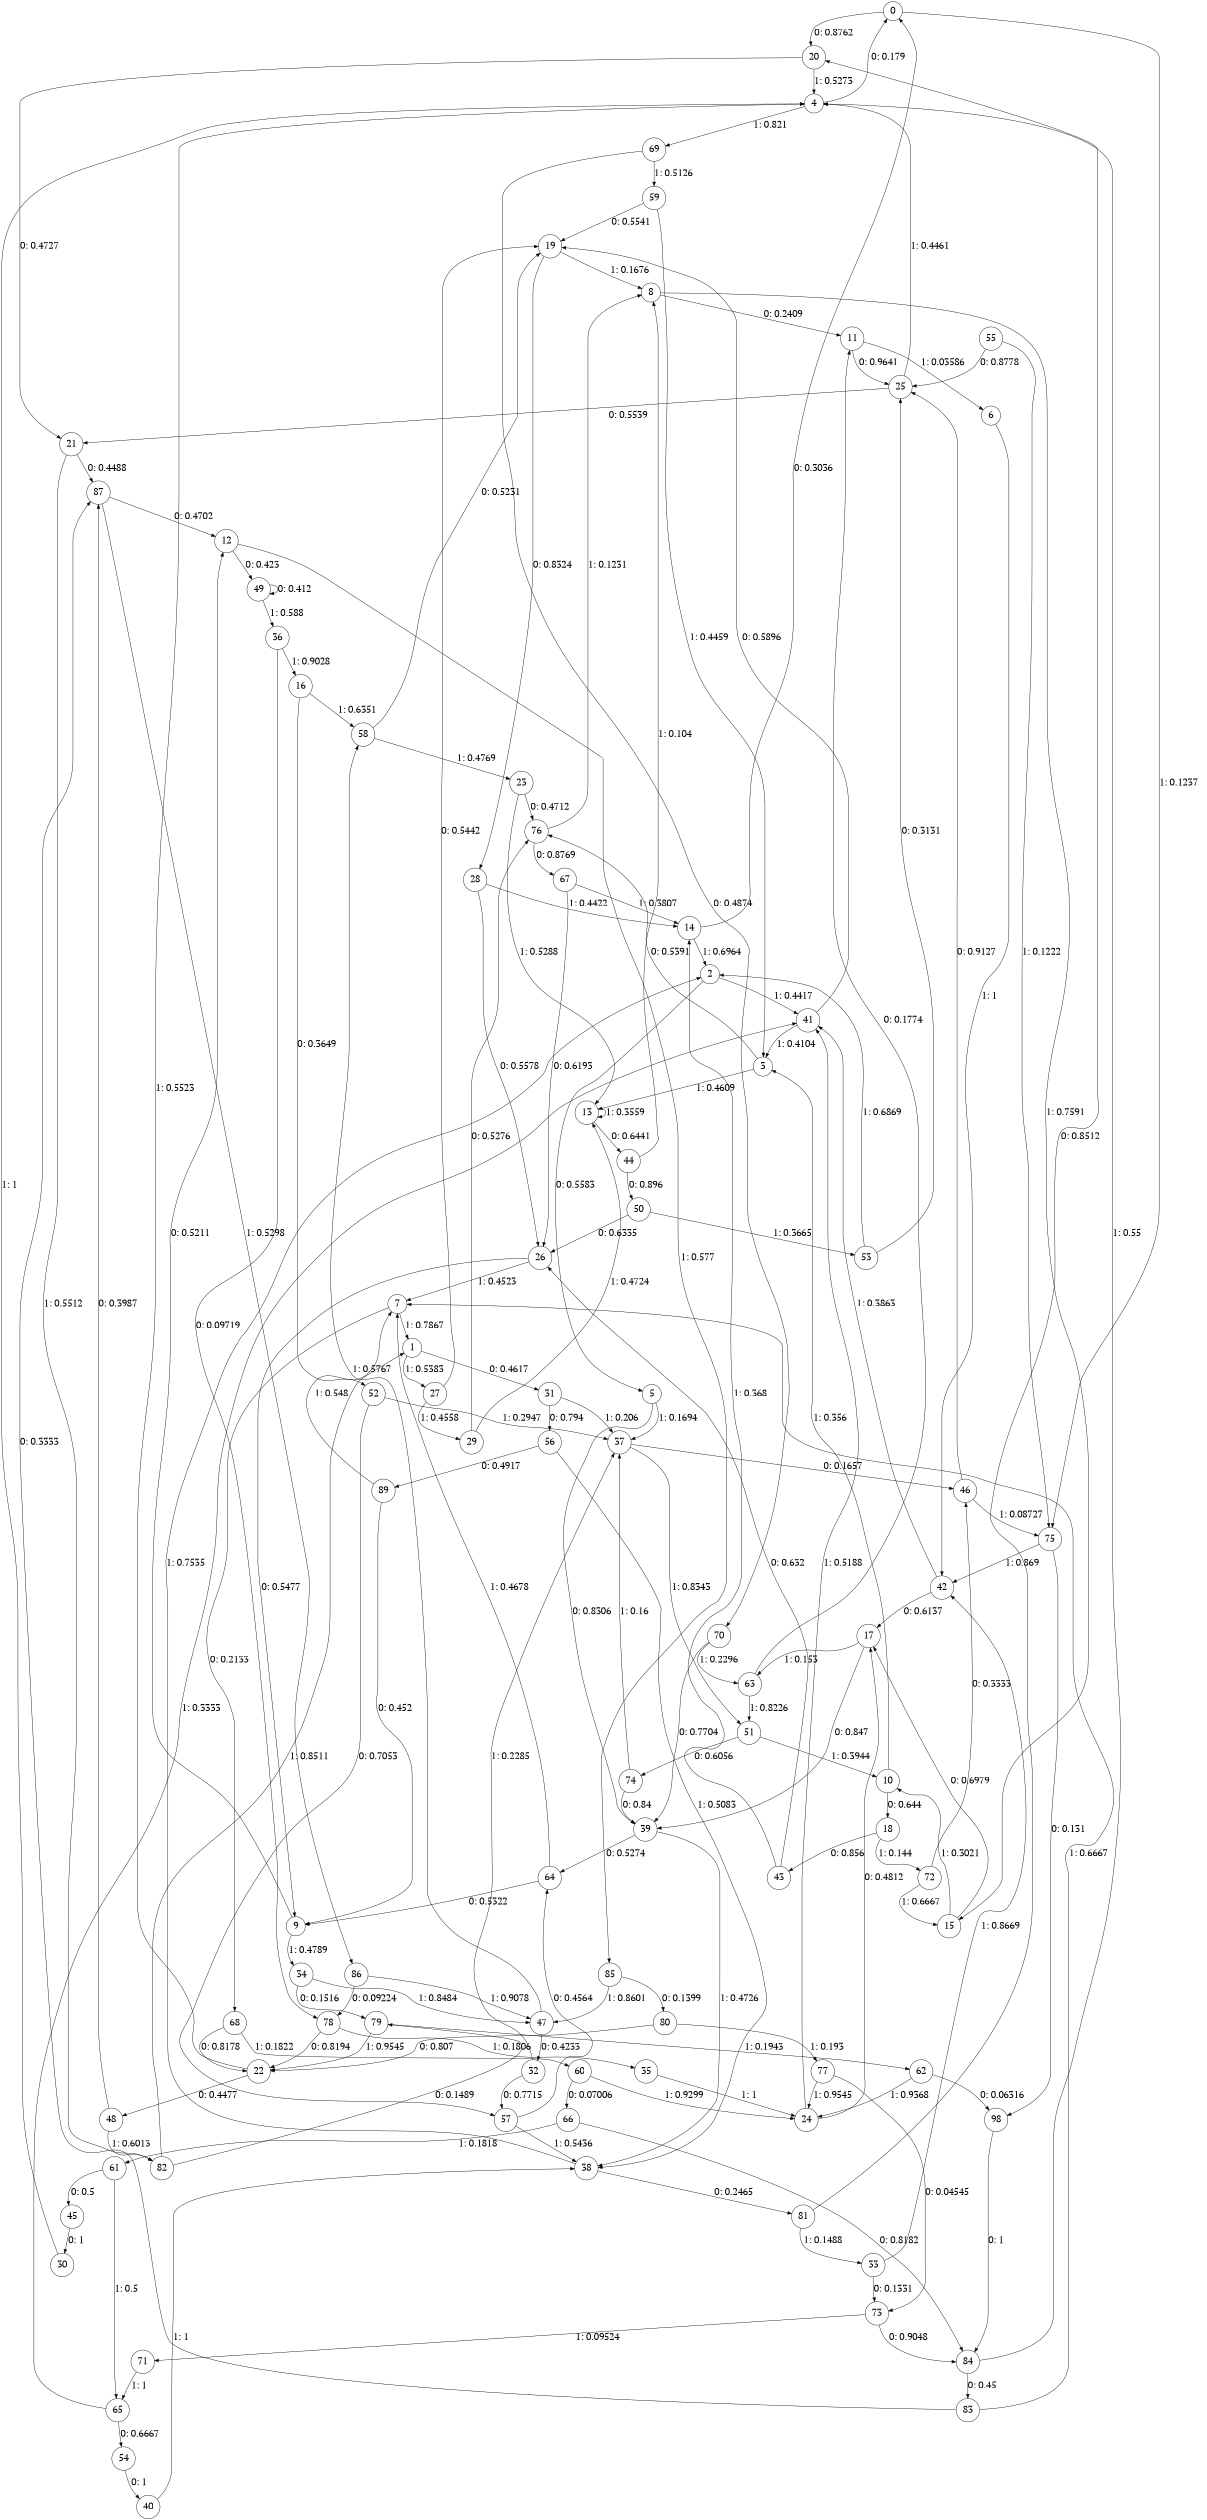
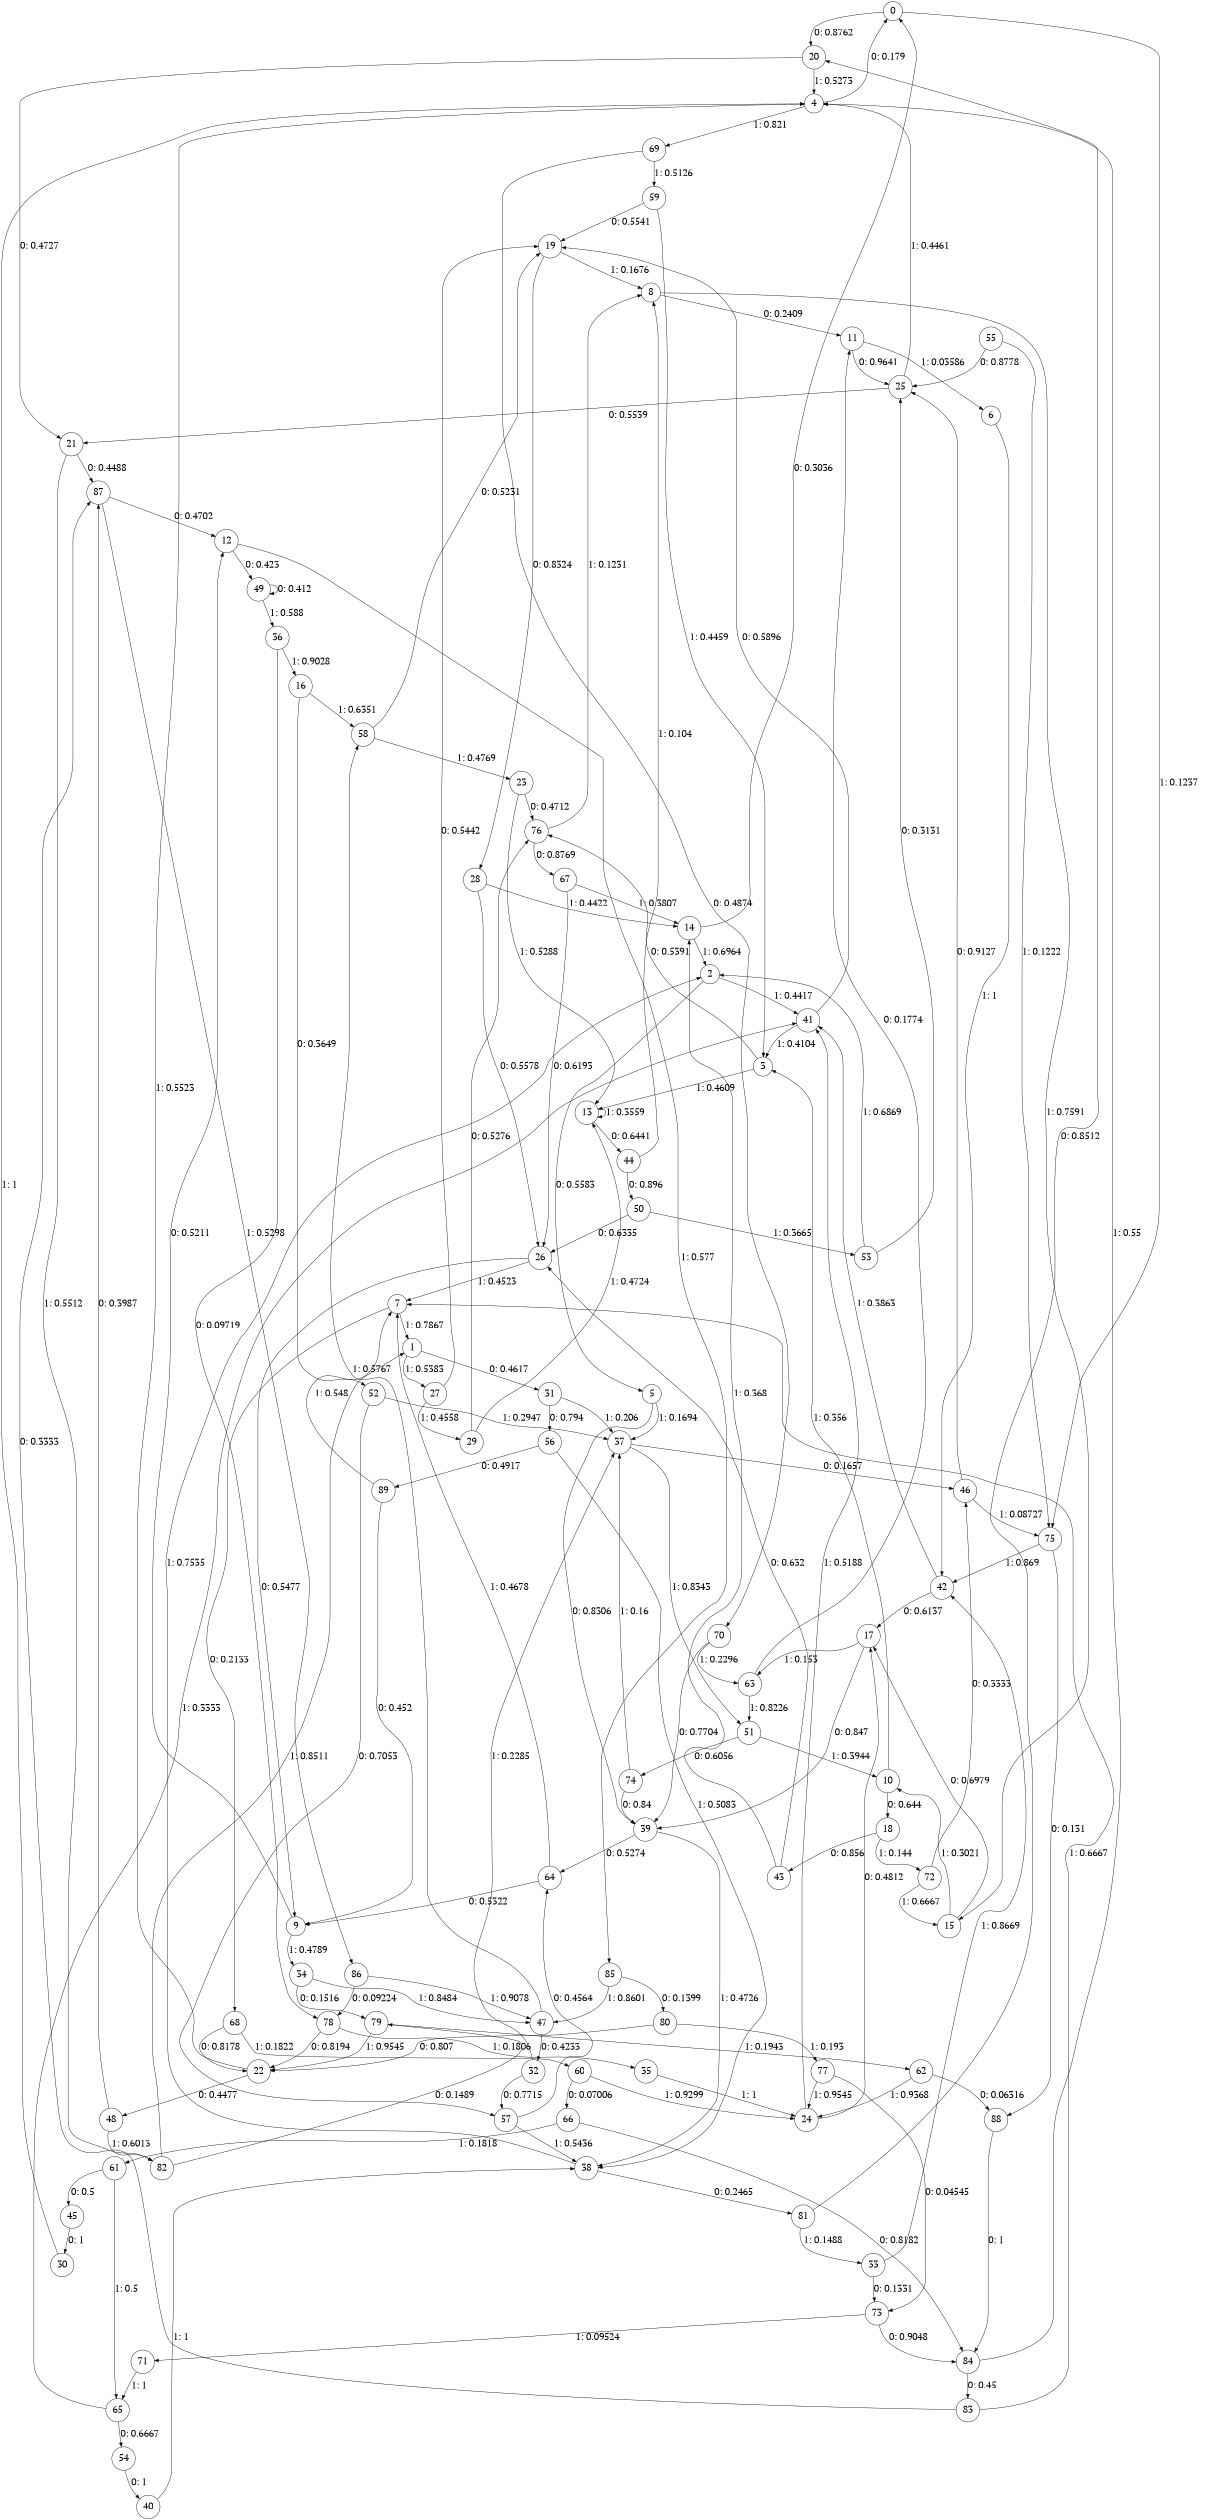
node "98": label "98" -> "88"
